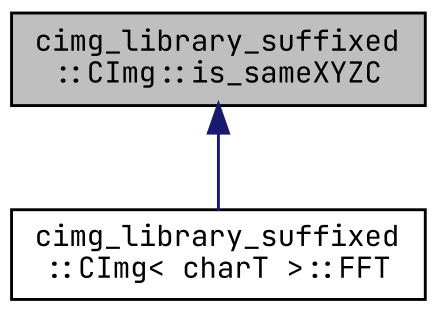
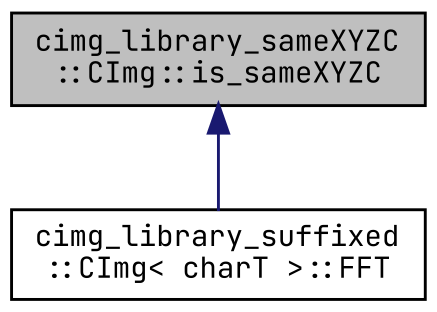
node "cimg_library_suffixed ::CImg::is_sameXYZC": label "cimg_library_suffixed ::CImg::is_sameXYZC" -> "cimg_library_sameXYZC ::CImg::is_sameXYZC"
